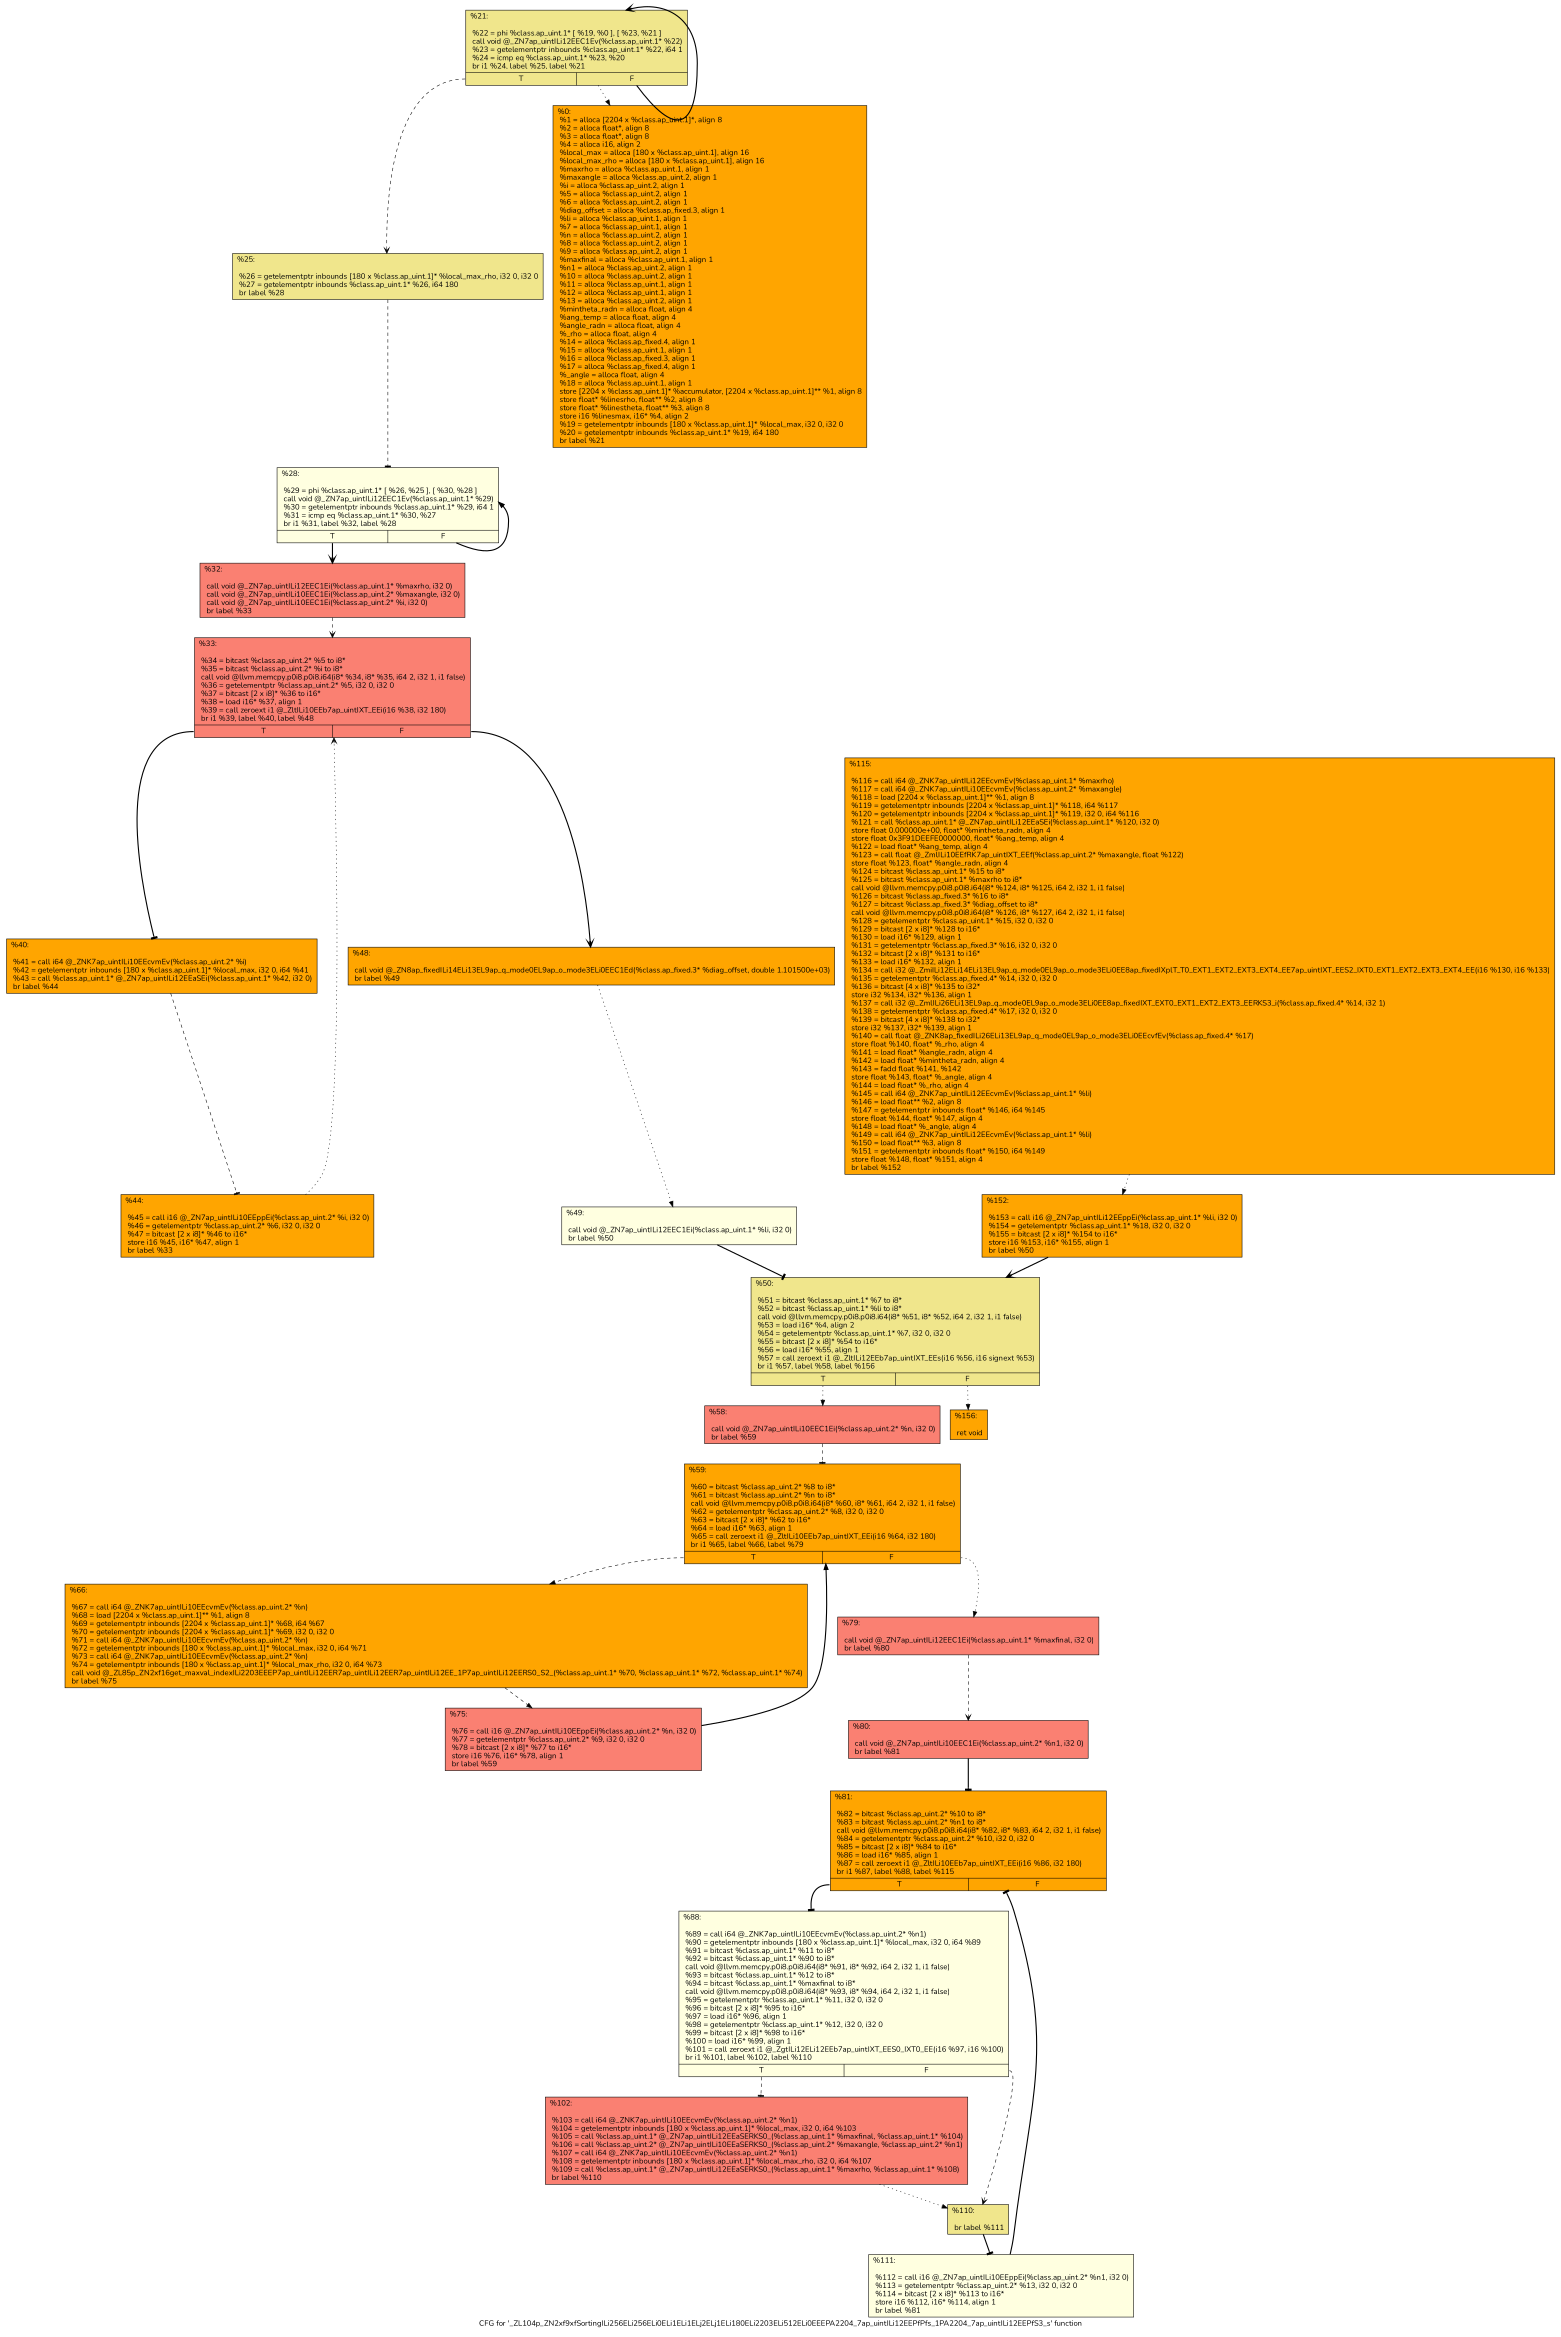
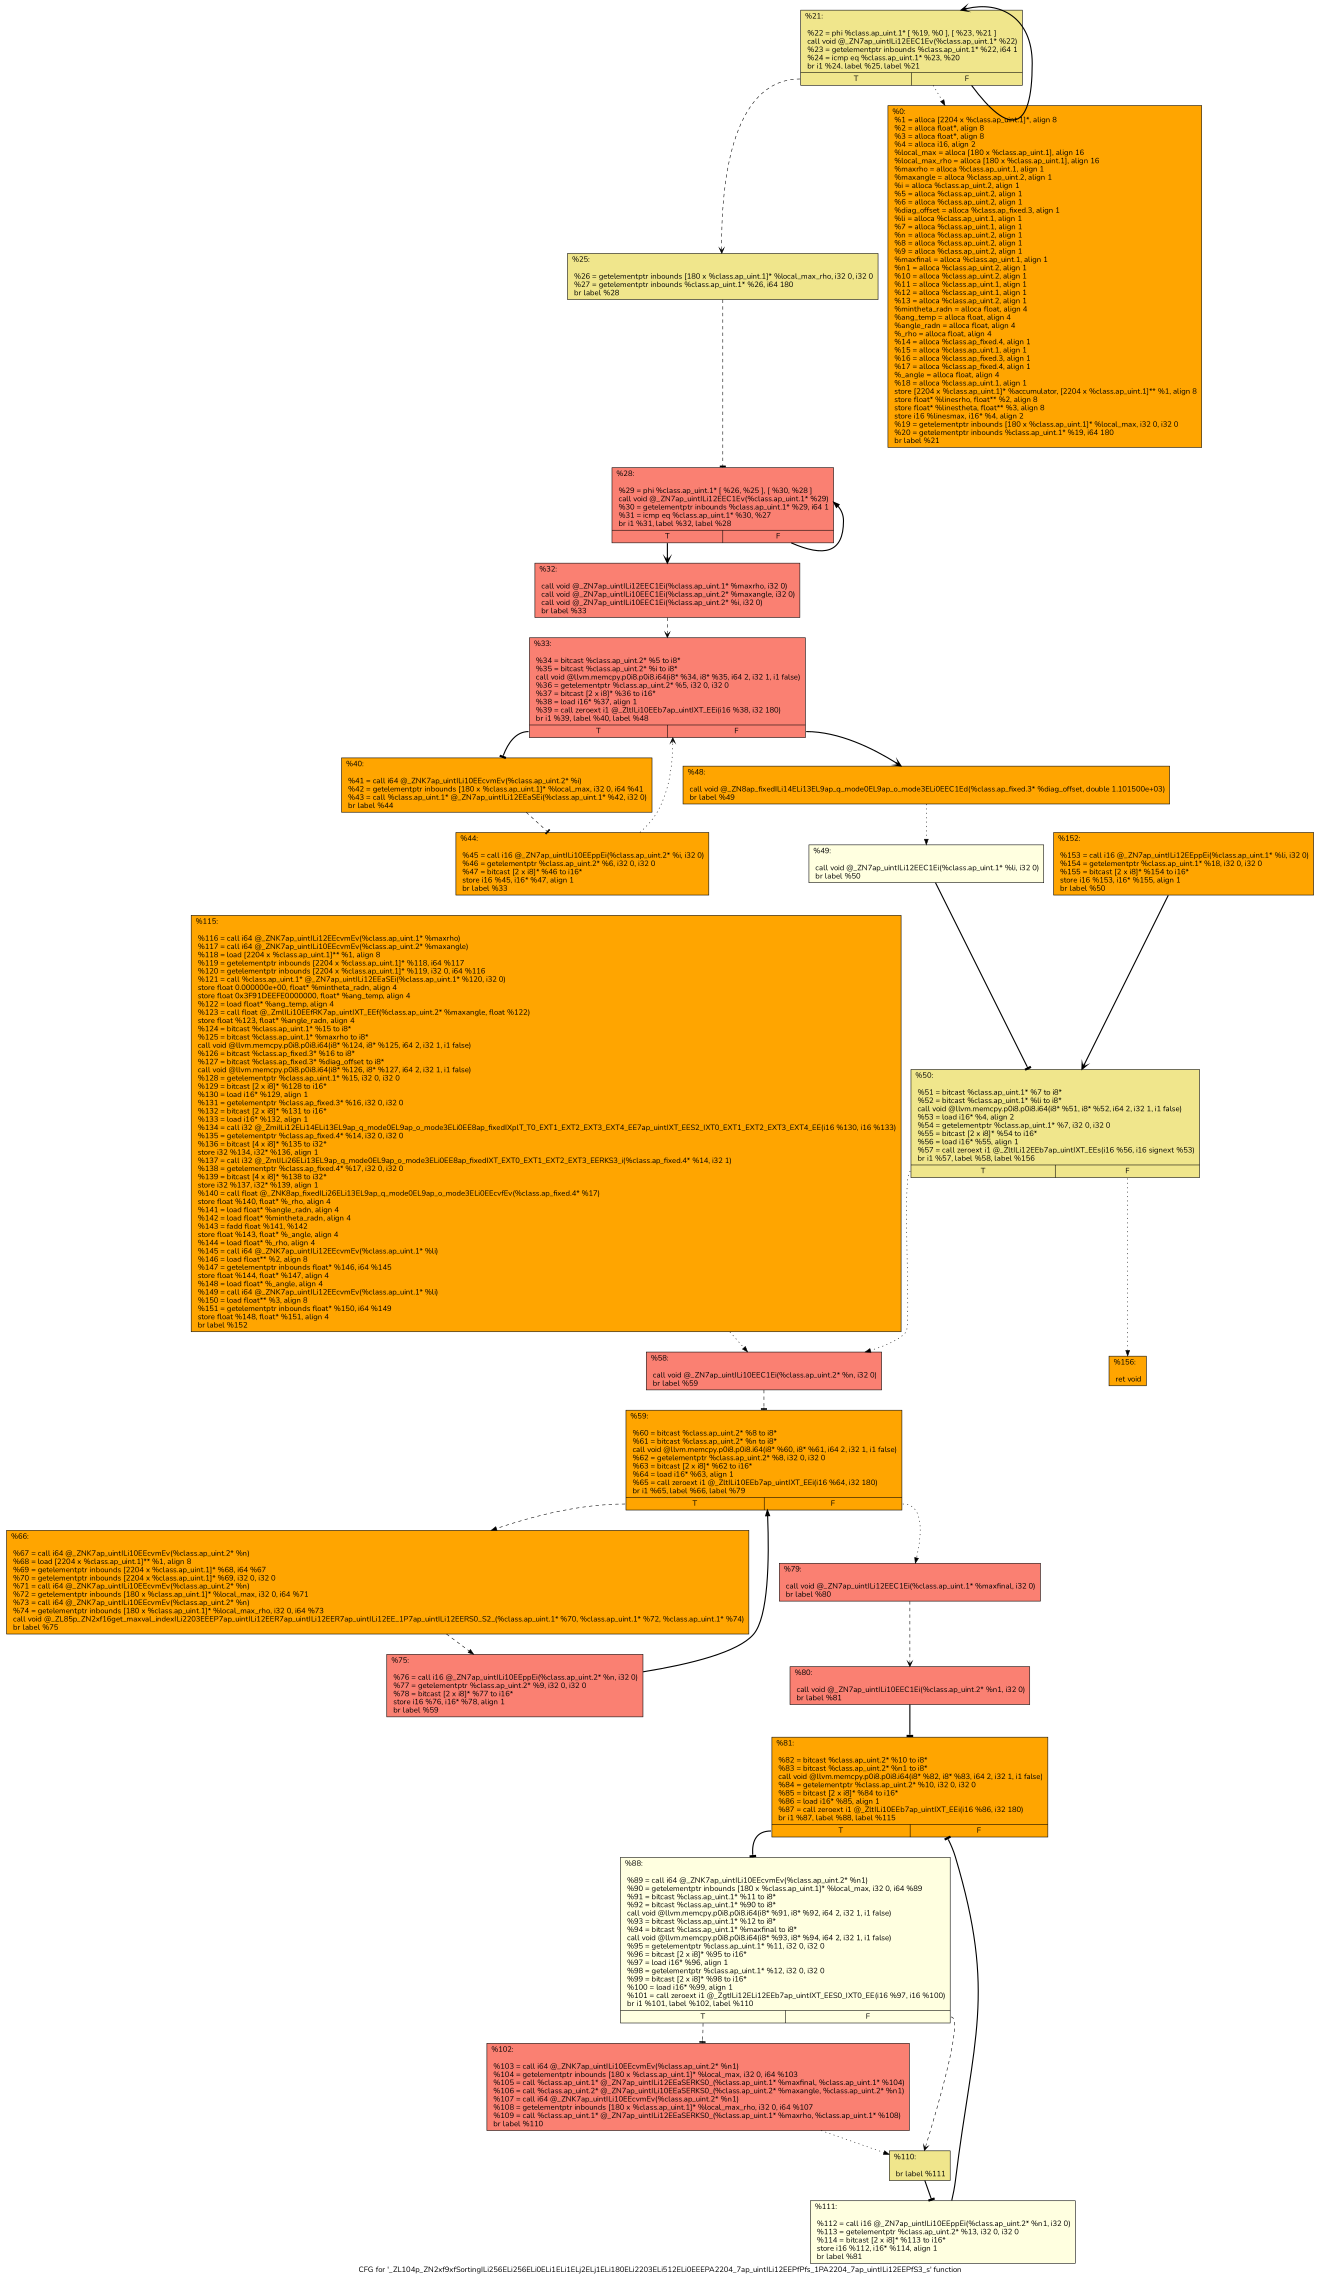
node "%28:": fillcolor lightyellow -> salmon
edge "%115:" -> "%152:": now "%115:" -> "%58:"
